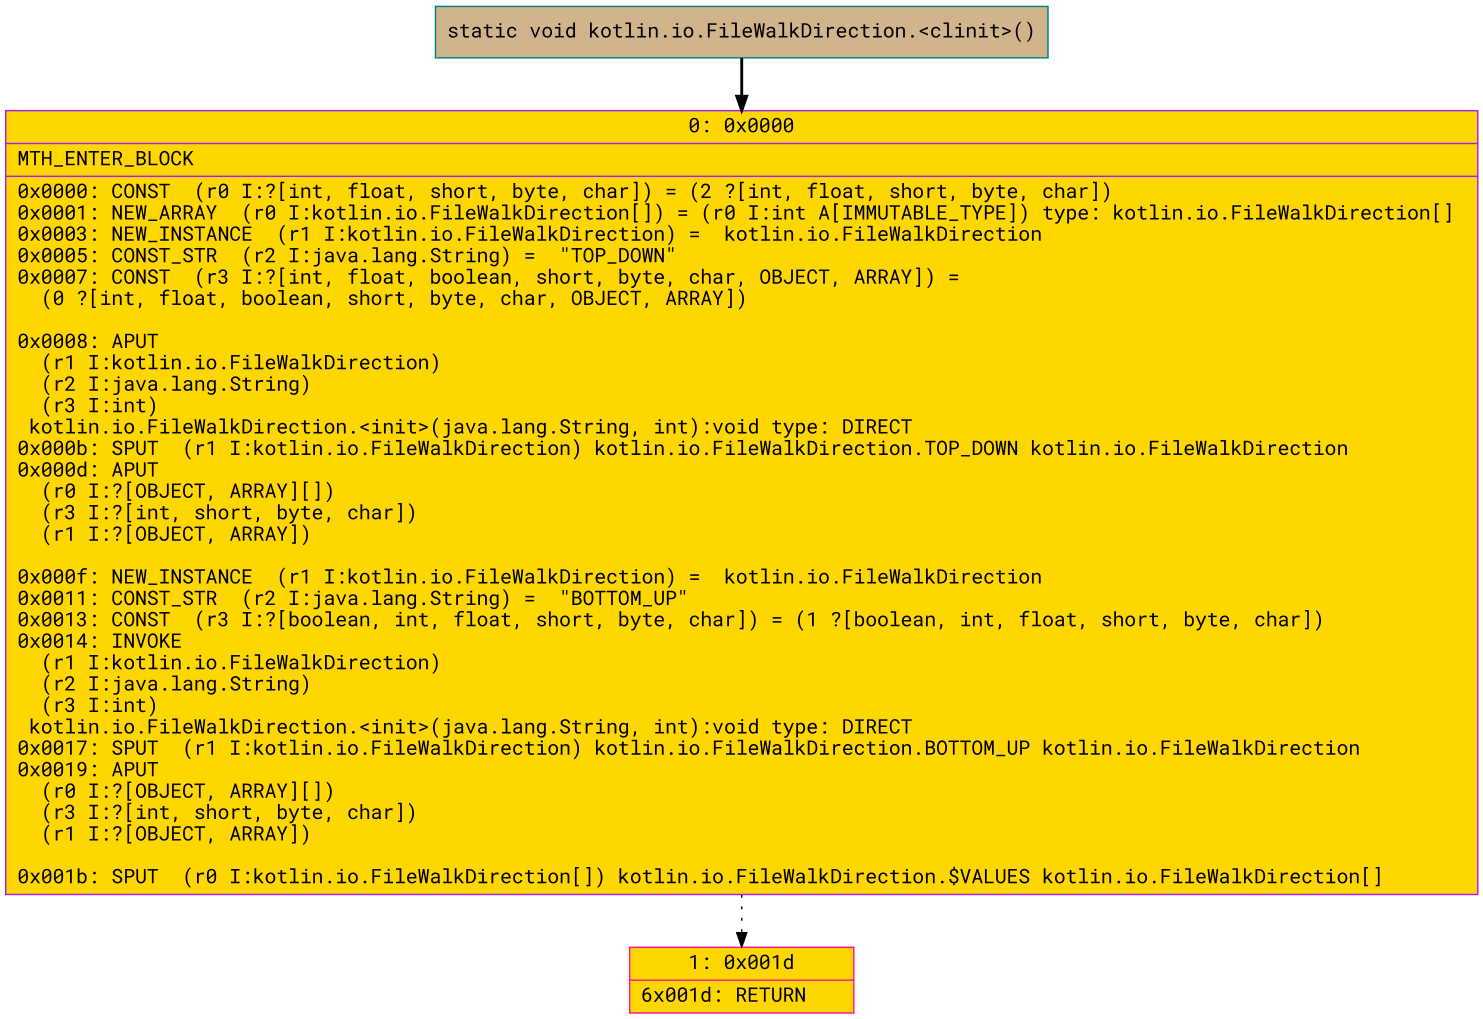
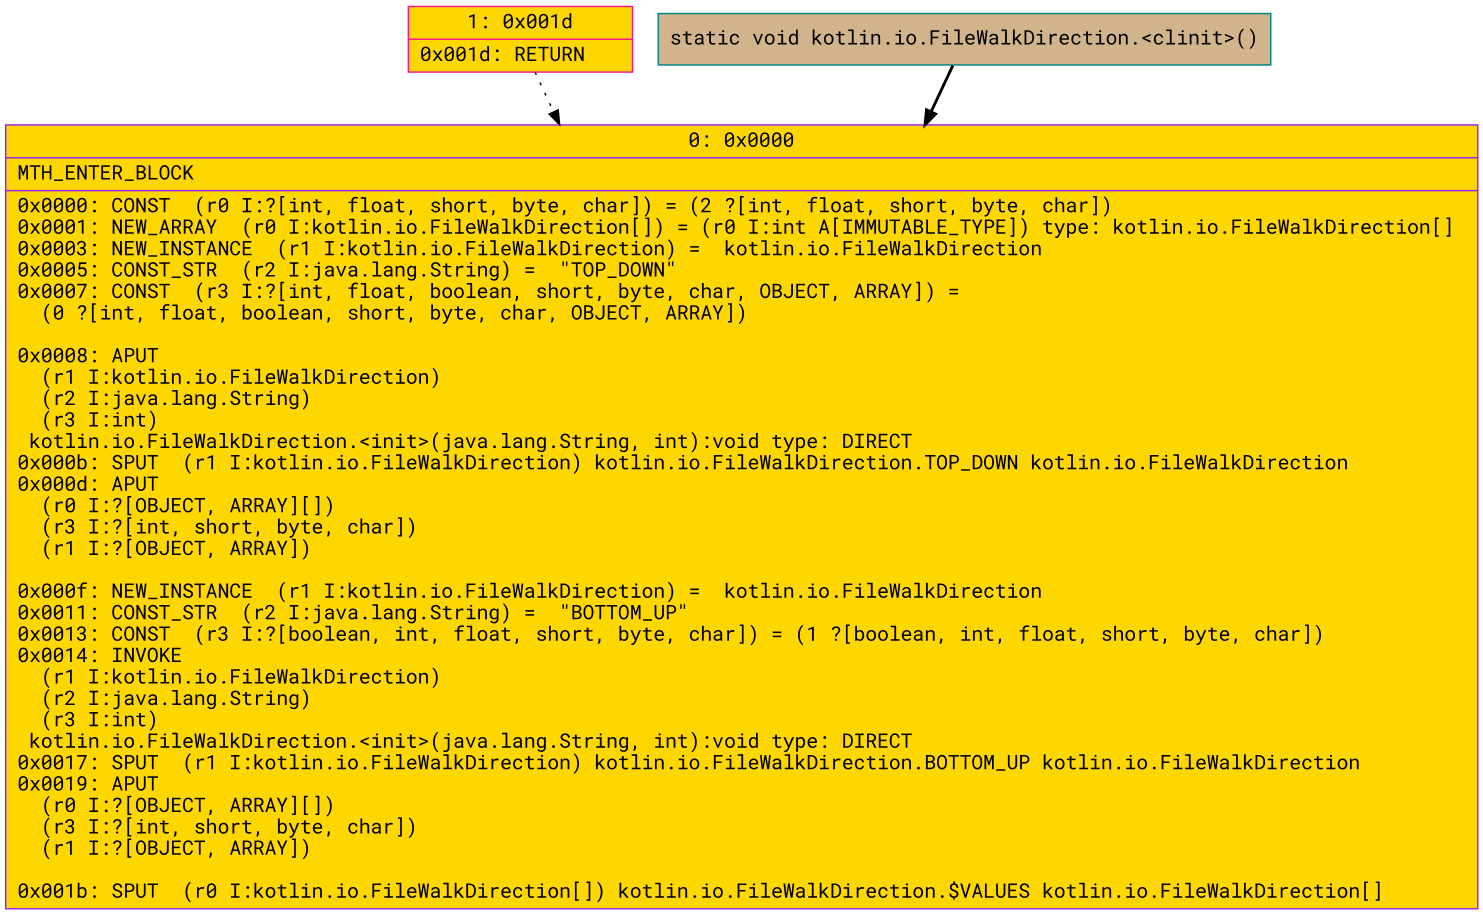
edge "0: 0x0000" -> "1: 0x001d": reversed
node "1: 0x001d": text "6x001d: RETURN" -> "0x001d: RETURN"
